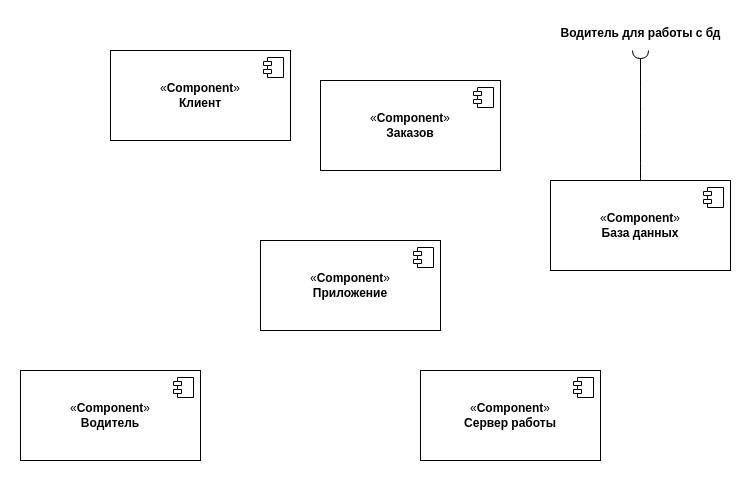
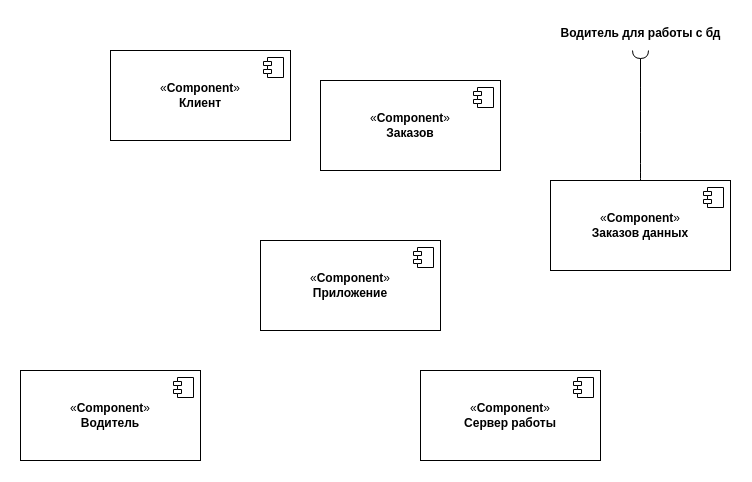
node "«Component» База данных": label "«Component» База данных" -> "«Component» Заказов данных"
